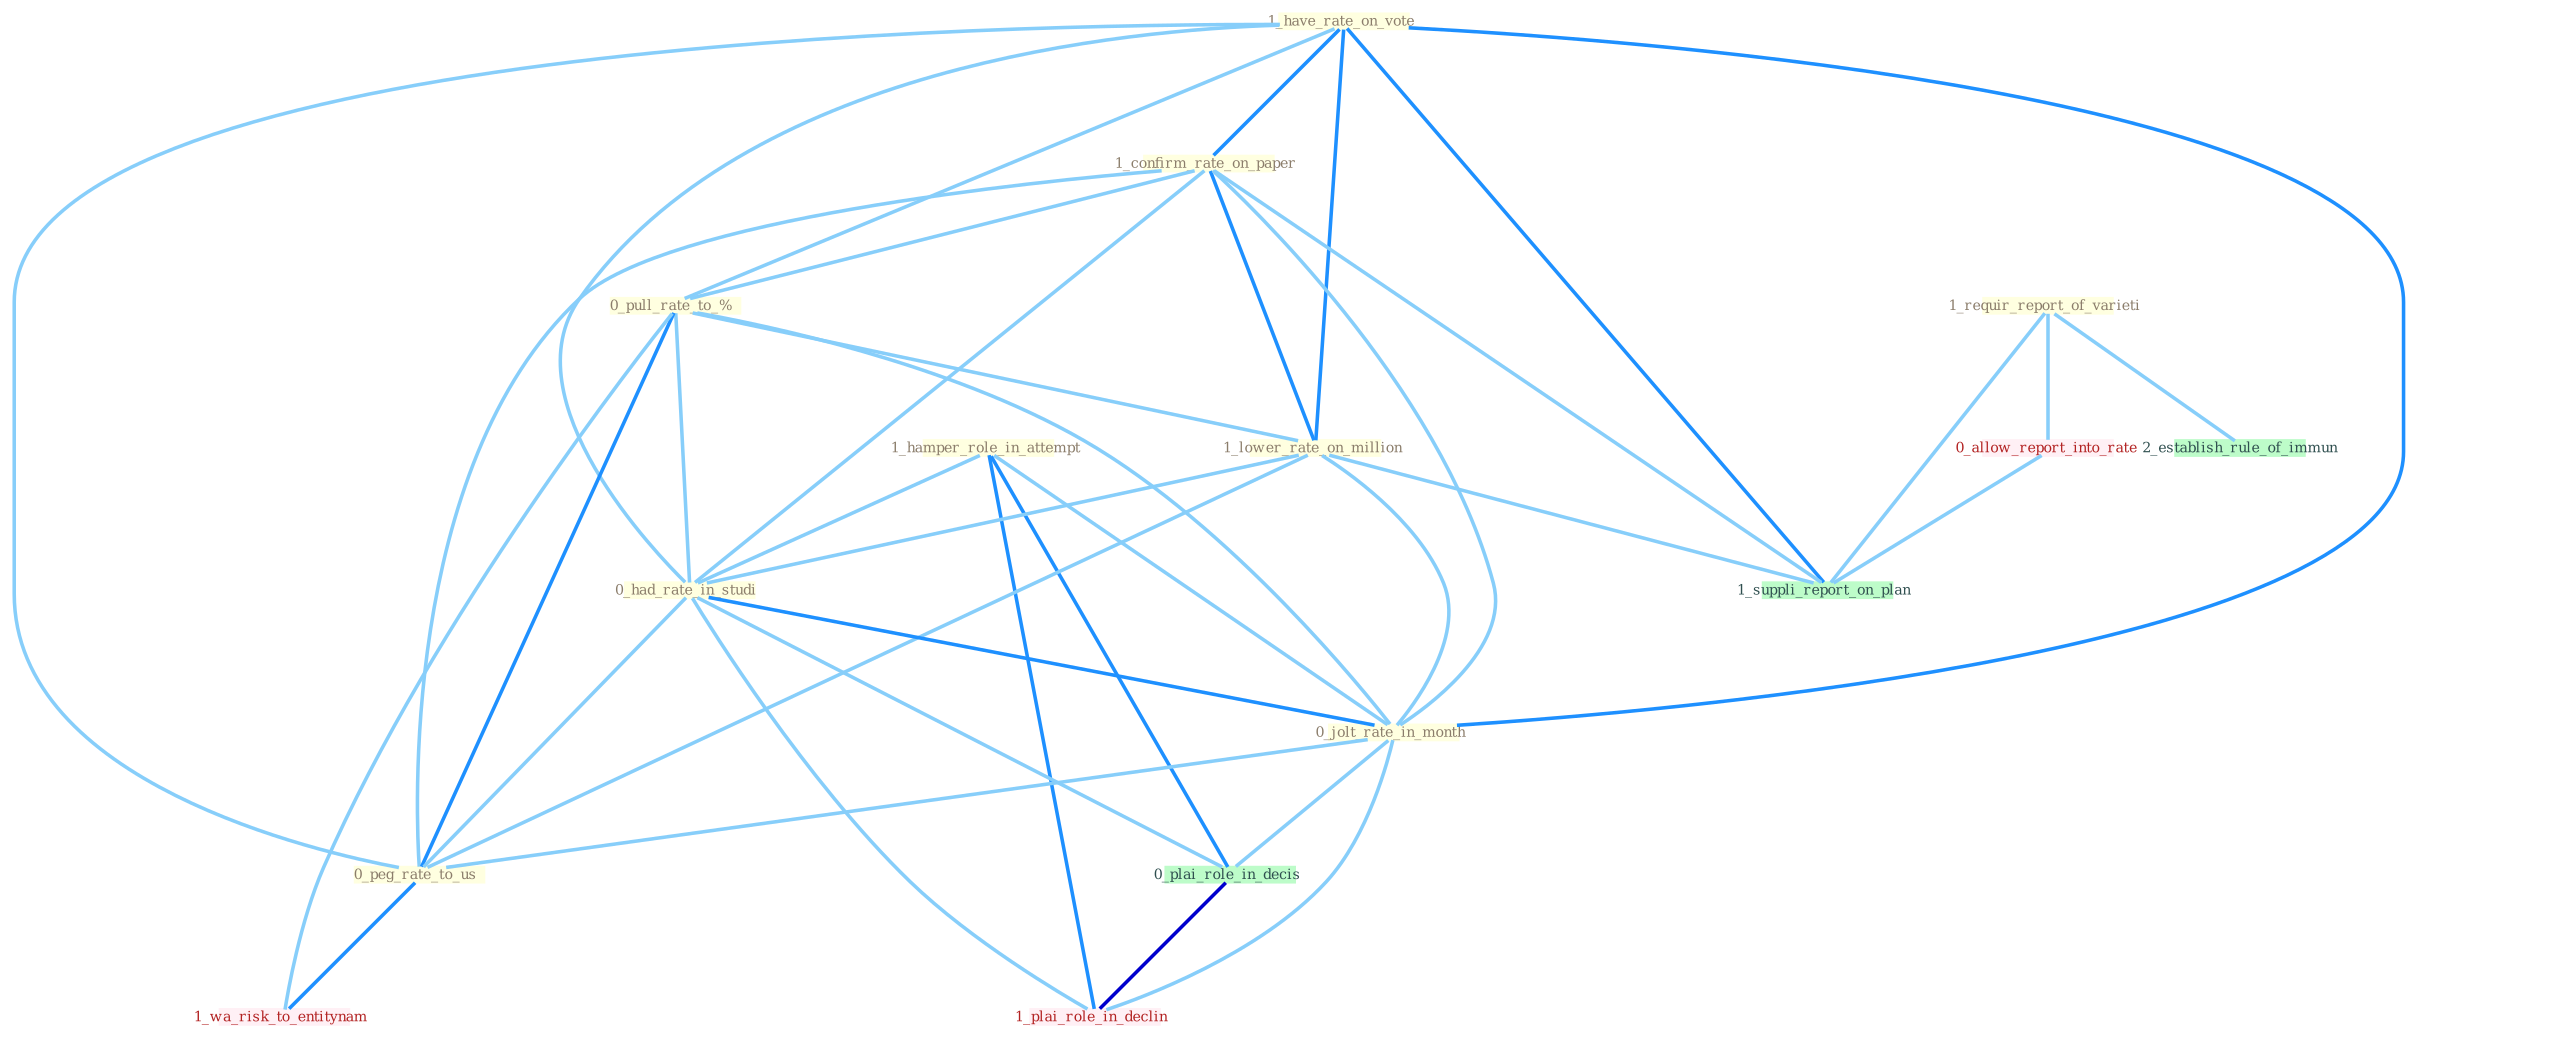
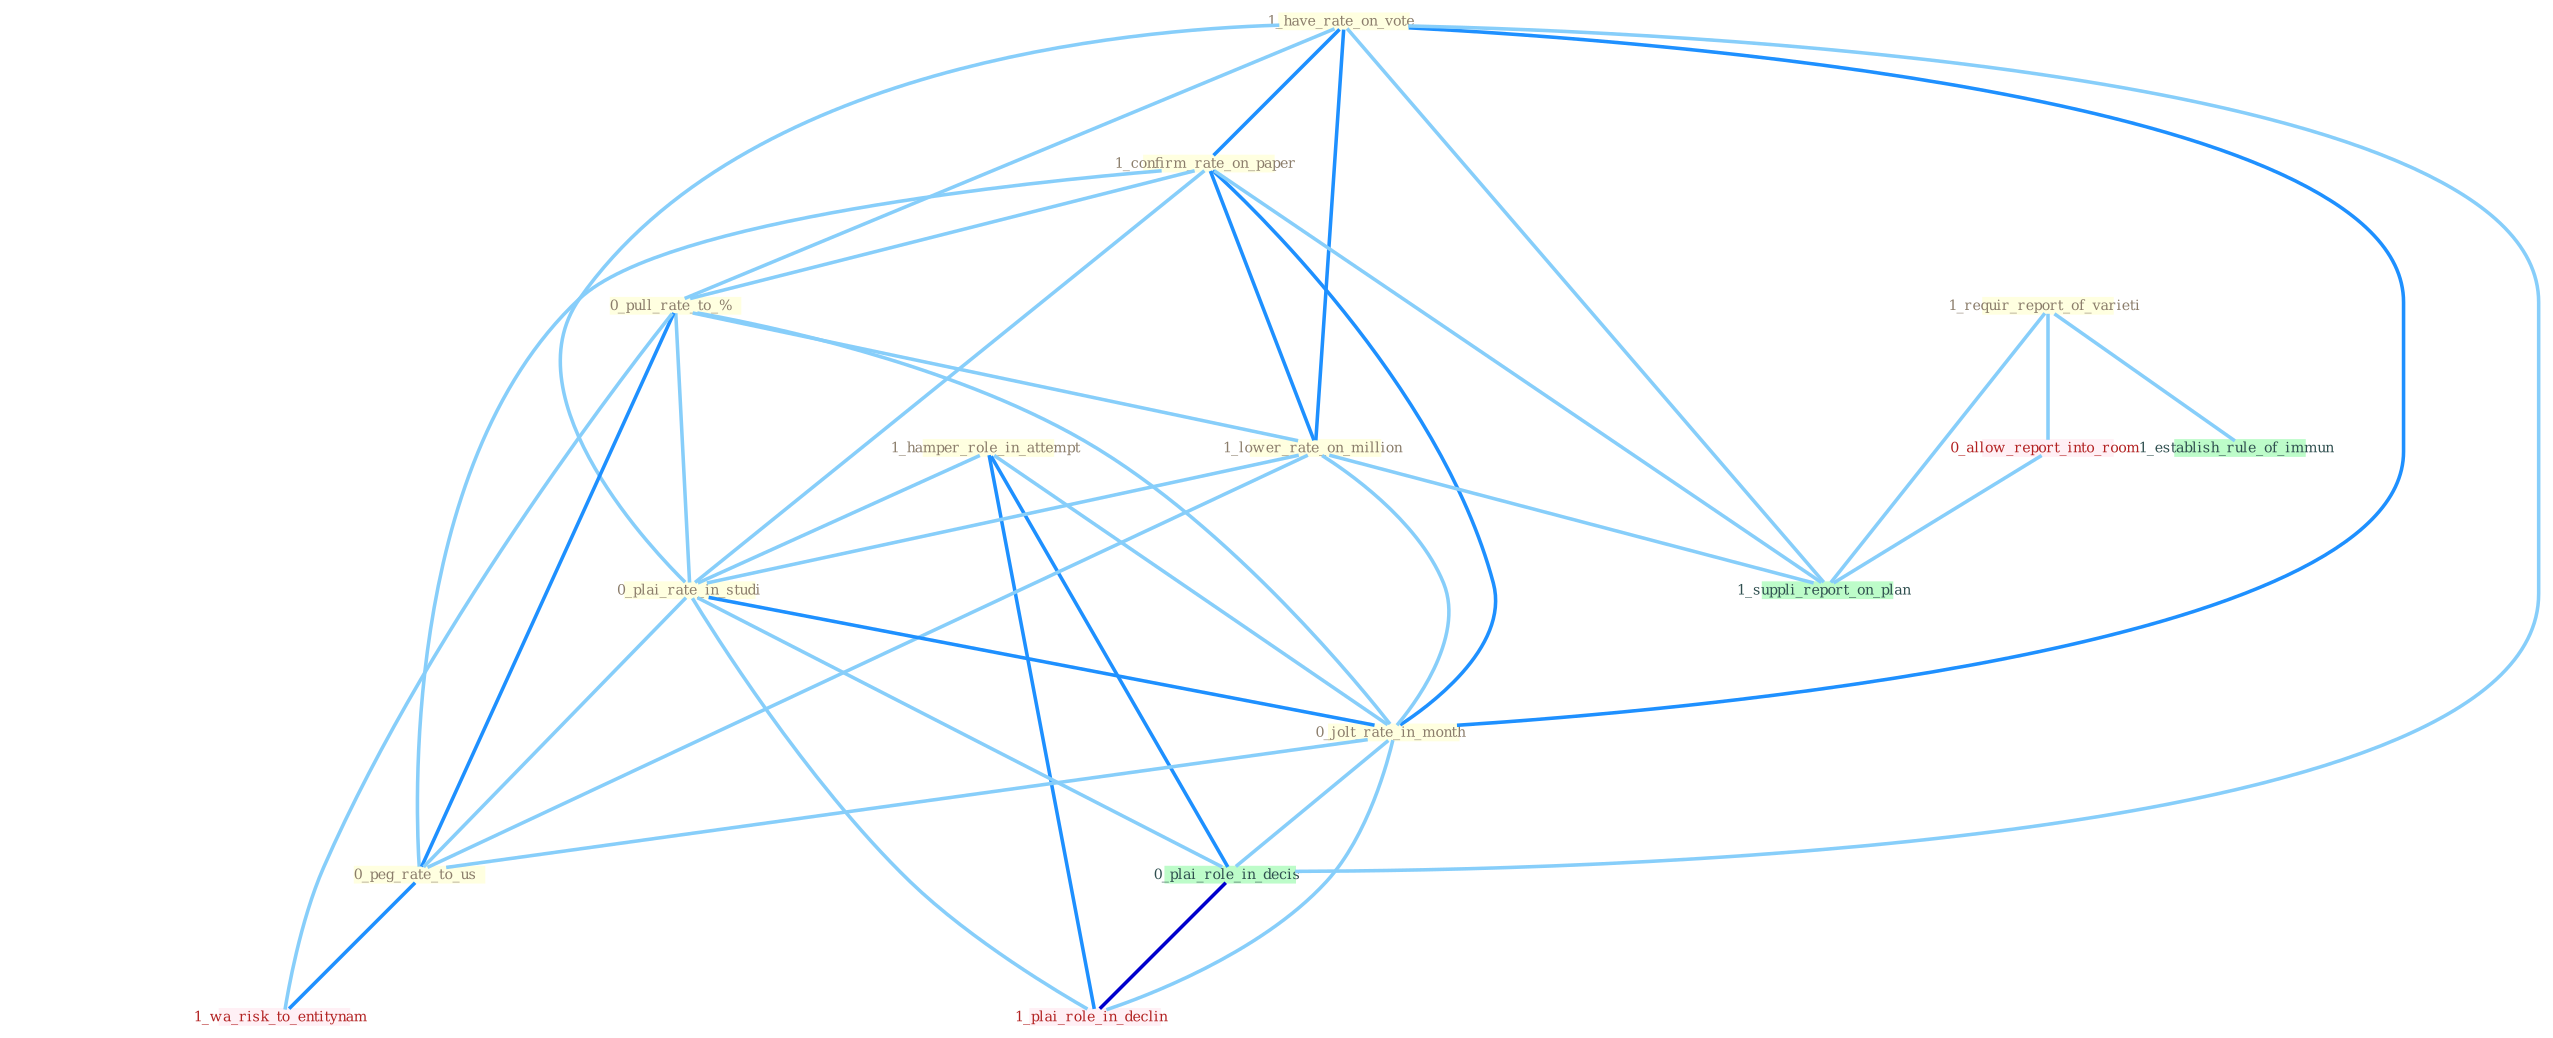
edge "1_have_rate_on_vote" -- "0_peg_rate_to_us": now "1_have_rate_on_vote" -- "0_plai_role_in_decis"
edge "1_have_rate_on_vote" -- "1_suppli_report_on_plan": color #1e90ff -> #87cefa
edge "1_confirm_rate_on_paper" -- "0_jolt_rate_in_month": color #87cefa -> #1e90ff
node "0_allow_report_into_rate": label "0_allow_report_into_rate" -> "0_allow_report_into_room"
node "2_establish_rule_of_immun": label "2_establish_rule_of_immun" -> "1_establish_rule_of_immun"
node "0_had_rate_in_studi": label "0_had_rate_in_studi" -> "0_plai_rate_in_studi"
